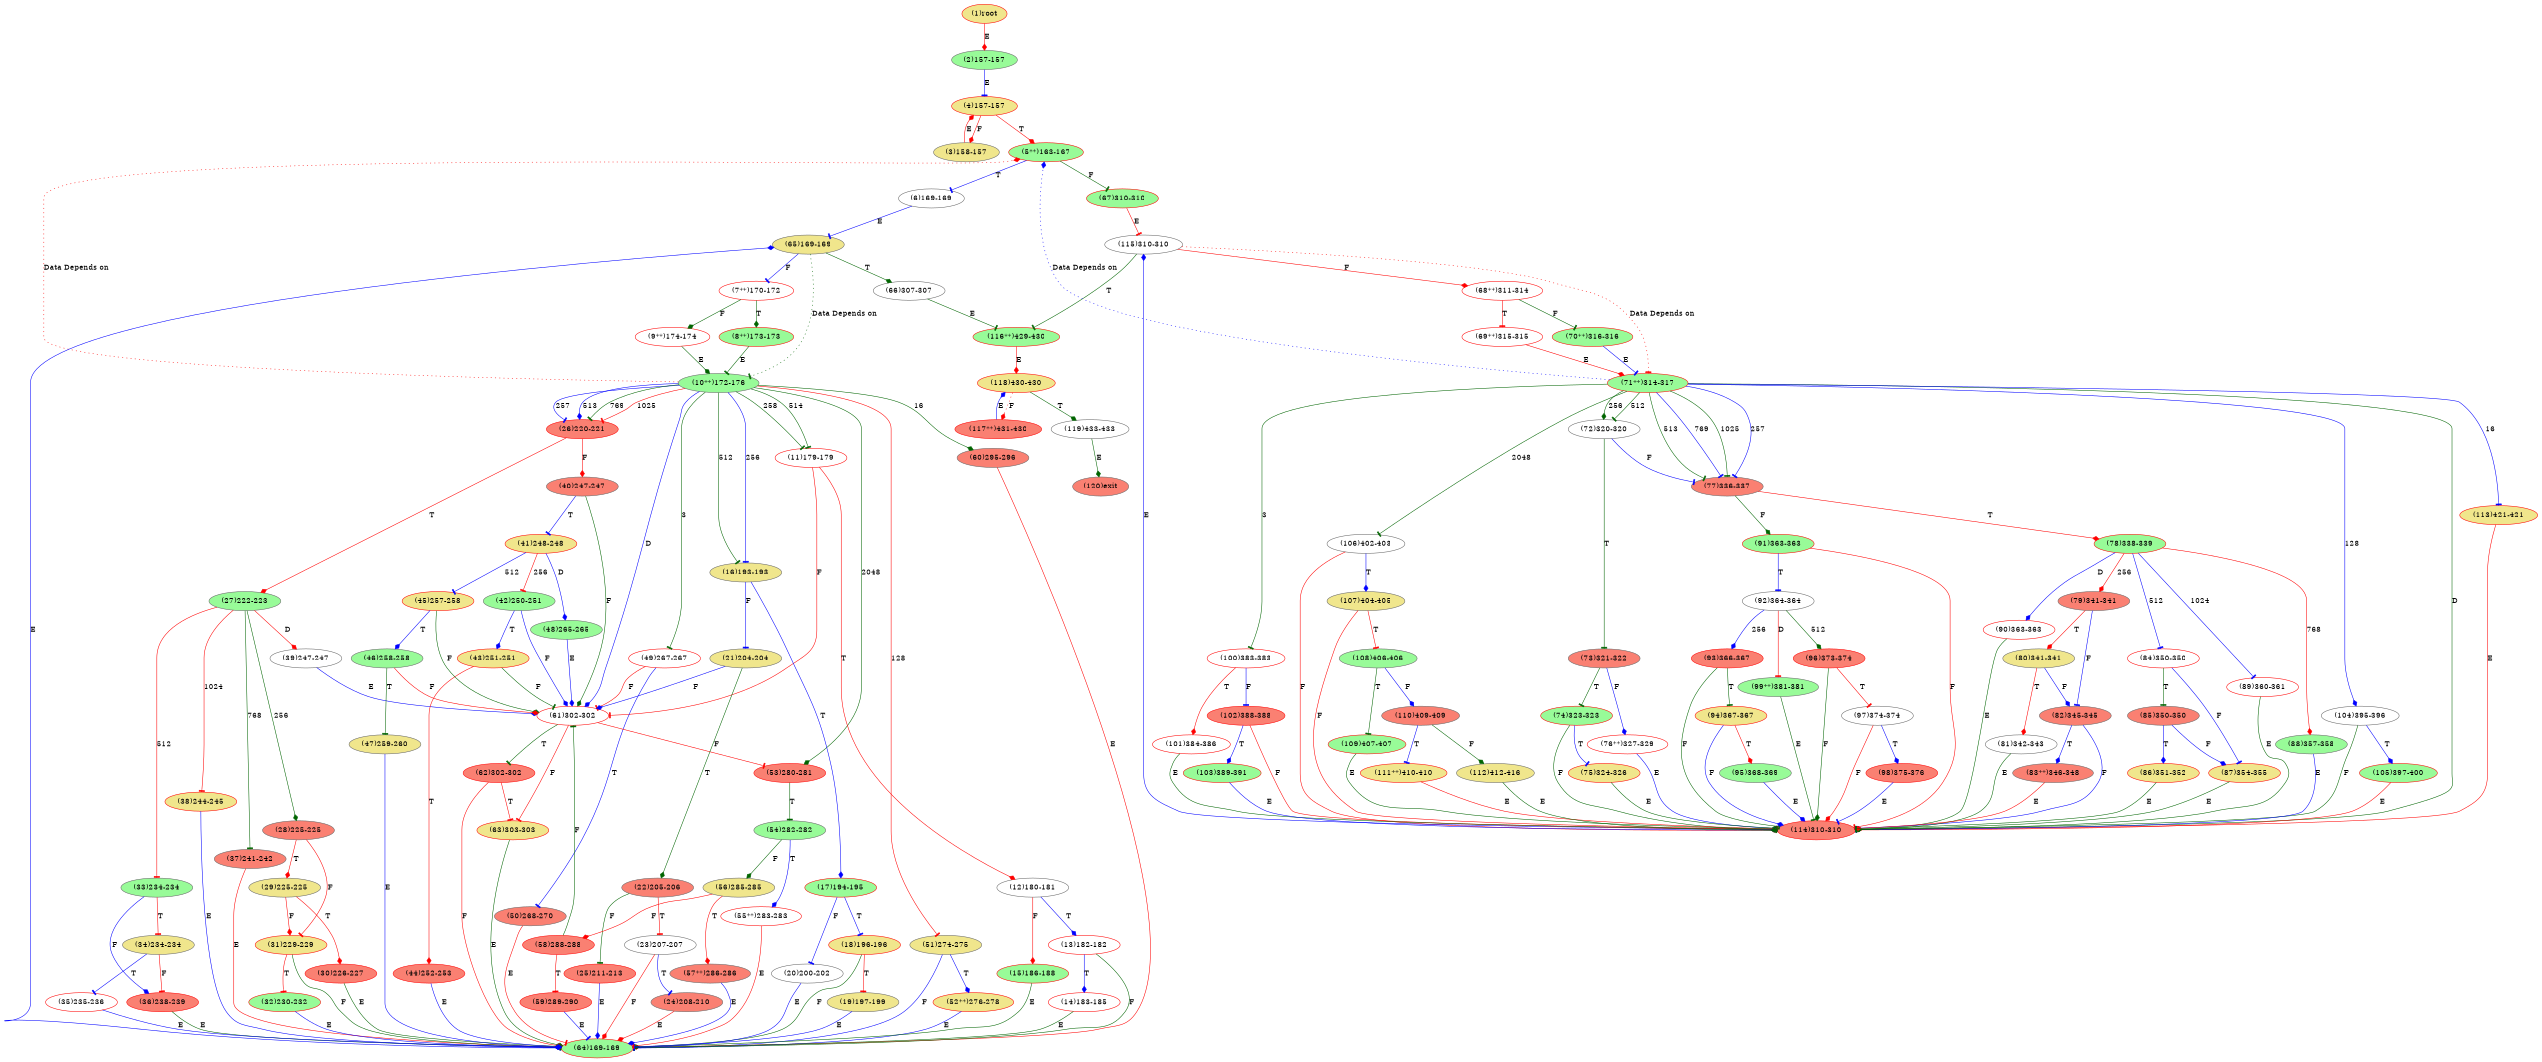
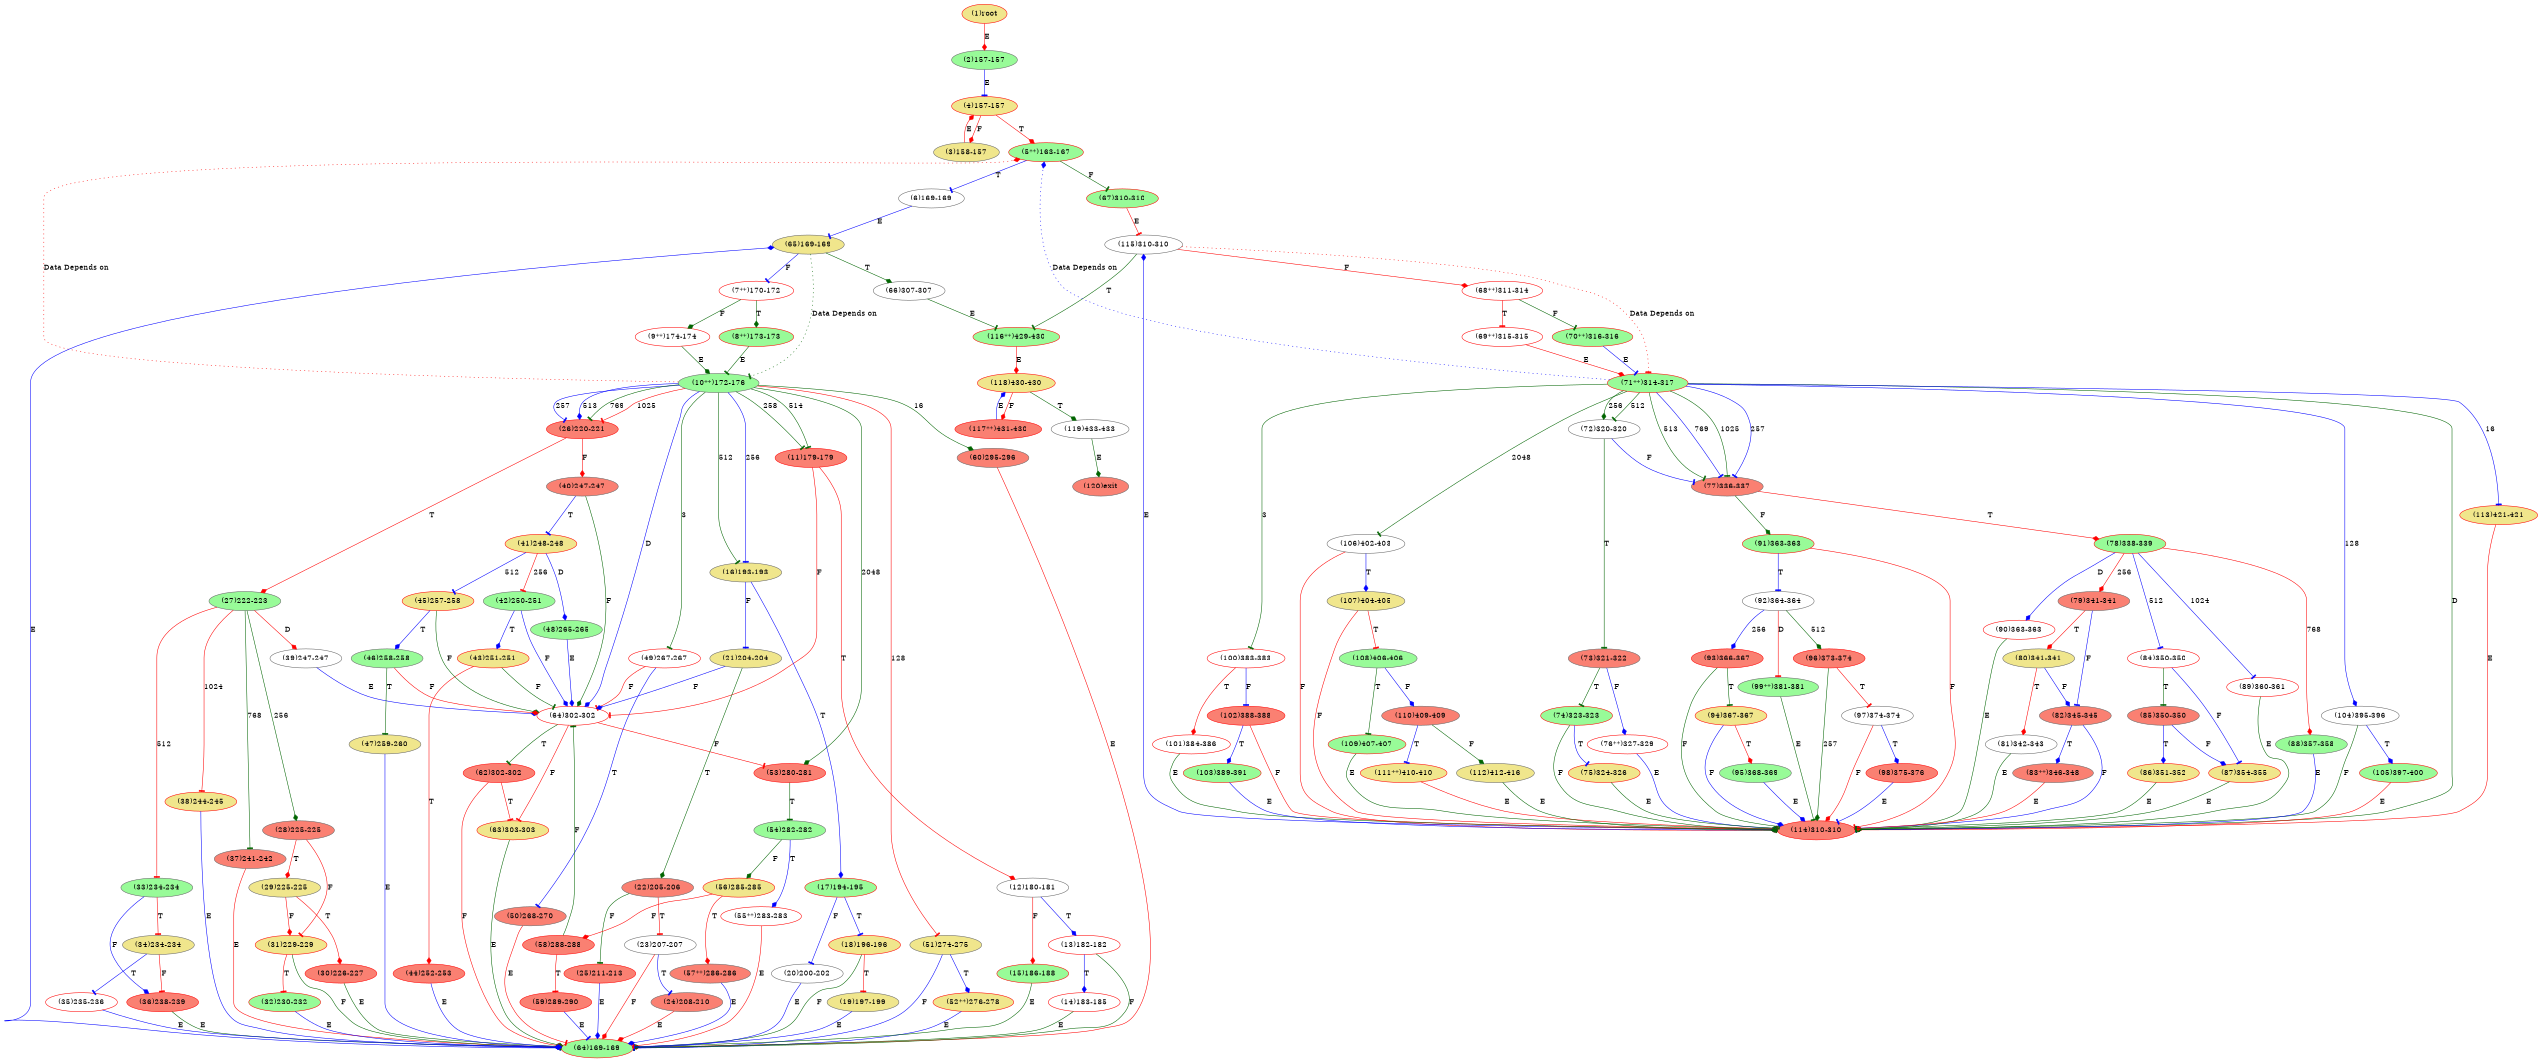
edge "(118)430-430" -> "(117**)431-430": style dotted -> solid
node "(11)179-179": fillcolor white -> salmon
node "(61)302-302": label "(61)302-302" -> "(64)302-302"
edge "(96)373-374" -> "(114)310-310": label "F" -> "257"
node "(56)285-285": color gray40 -> red
